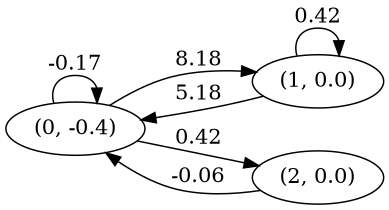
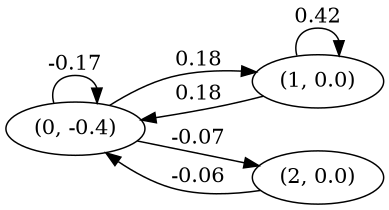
edge "(0, -0.4)" -> "(1, 0.0)": label "8.18" -> "0.18"
edge "(1, 0.0)" -> "(0, -0.4)": label "5.18" -> "0.18"
edge "(0, -0.4)" -> "(2, 0.0)": label "0.42" -> "-0.07"
